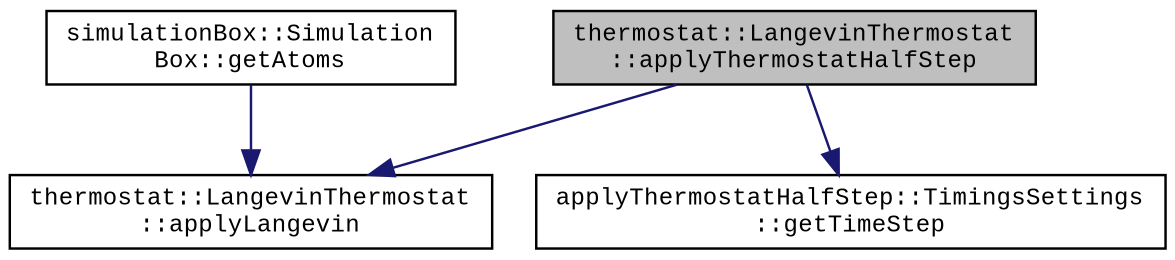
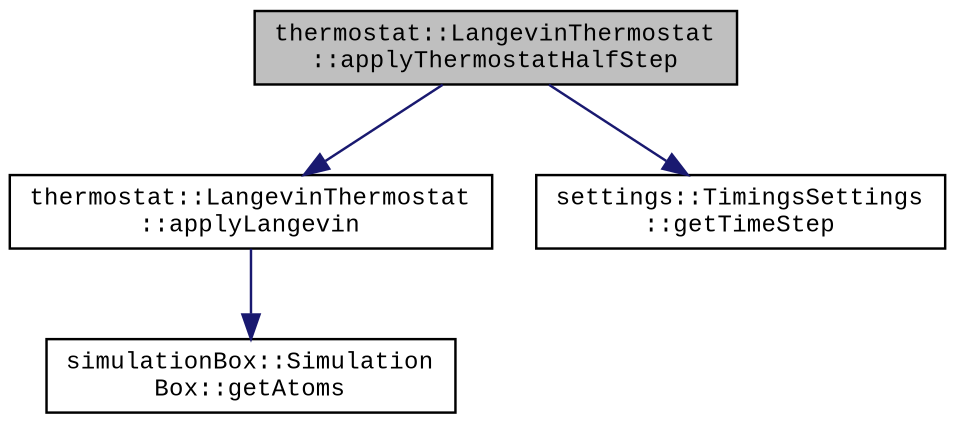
edge "simulationBox::Simulation Box::getAtoms" -> "thermostat::LangevinThermostat ::applyLangevin": reversed
node "applyThermostatHalfStep::TimingsSettings ::getTimeStep": label "applyThermostatHalfStep::TimingsSettings ::getTimeStep" -> "settings::TimingsSettings ::getTimeStep"
